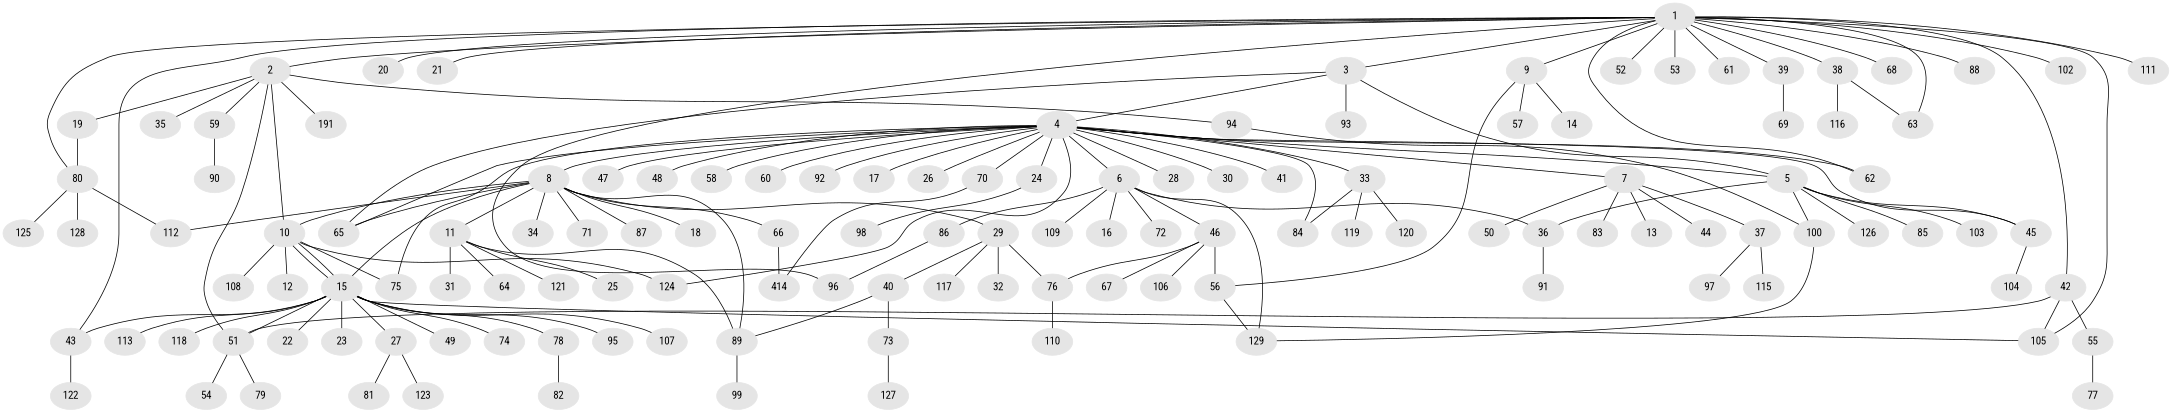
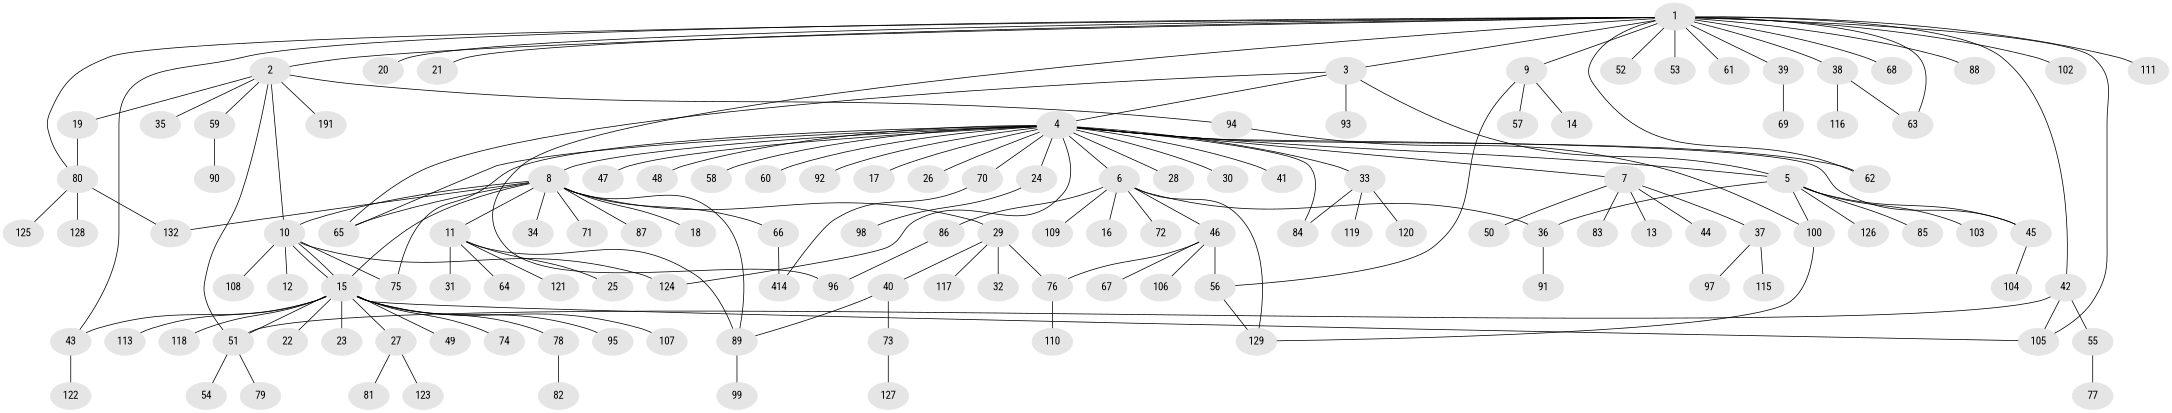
node "112": label "112" -> "132"
